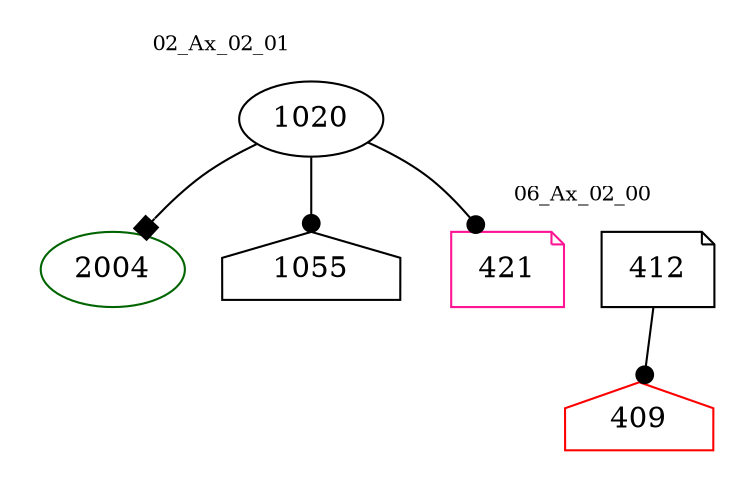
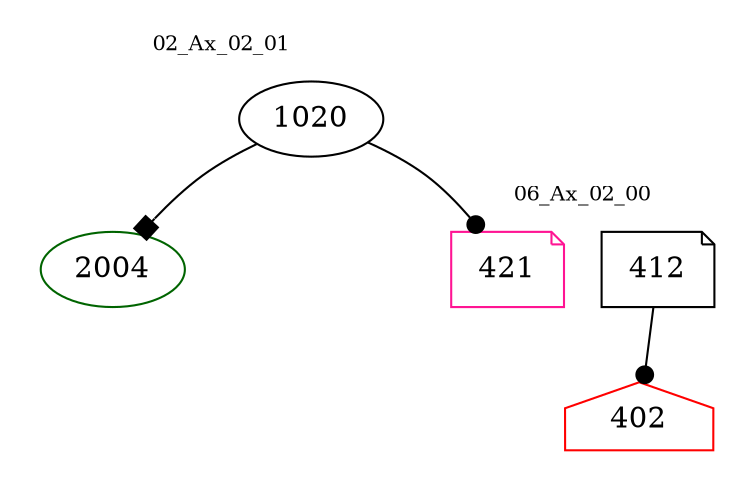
node "1055": removed
node "409": label "409" -> "402"
